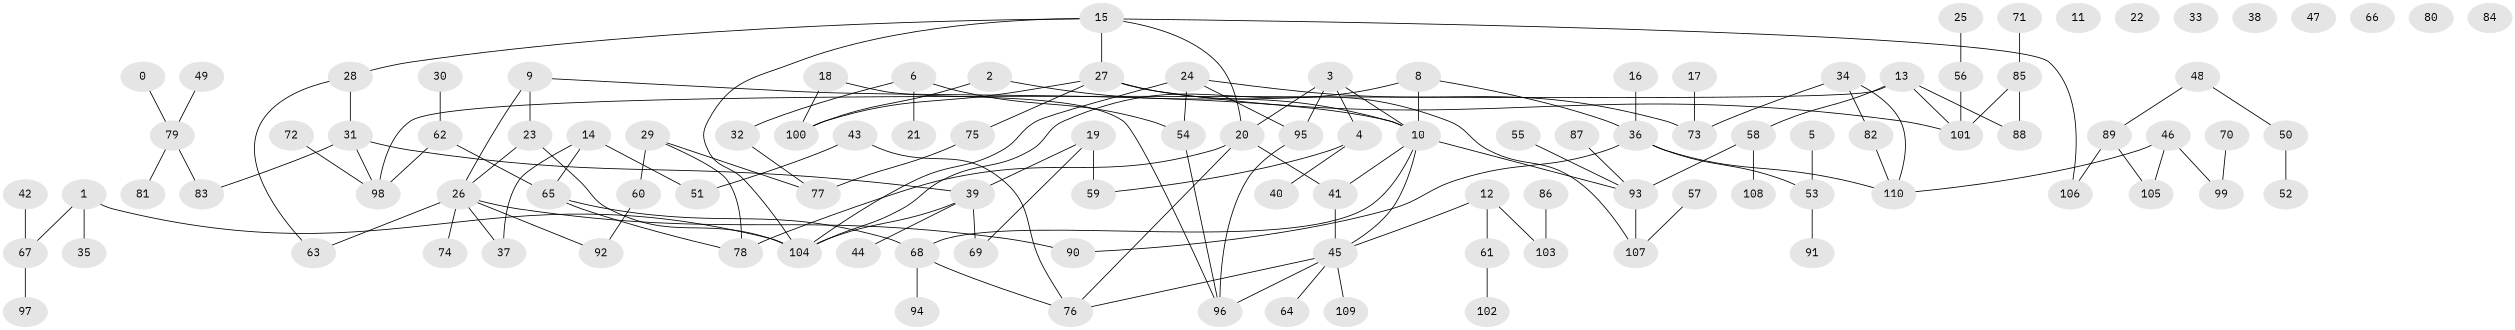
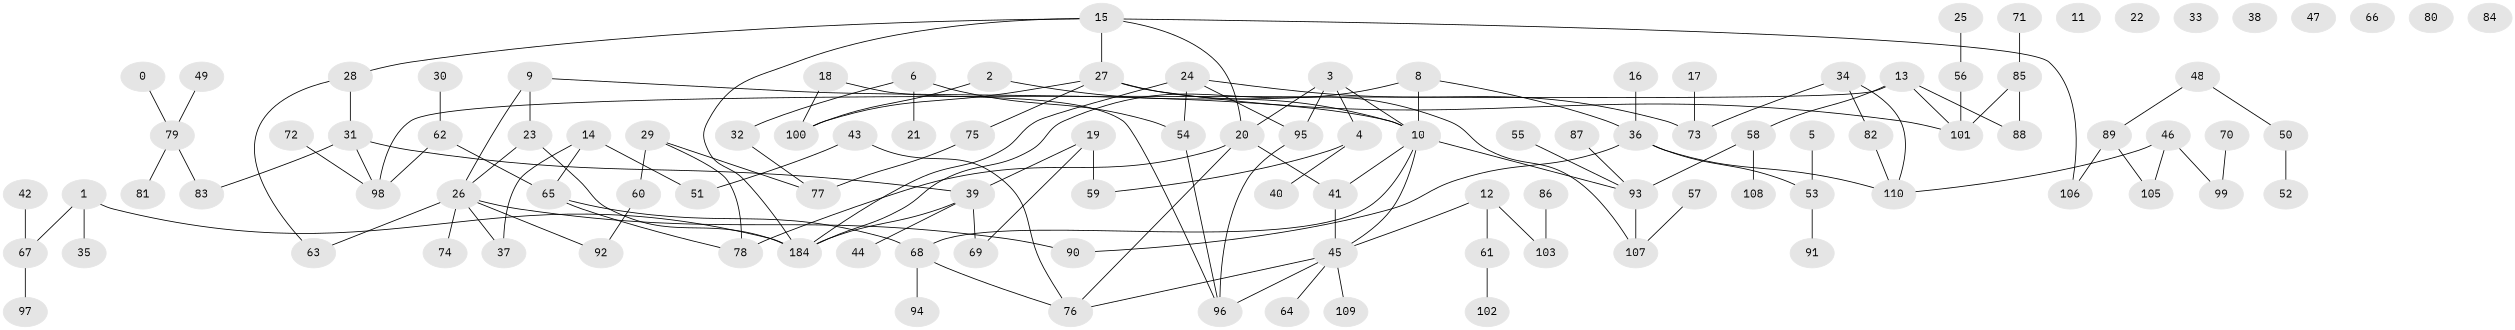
node "104": label "104" -> "184"
